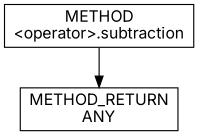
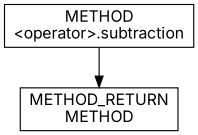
node "METHOD_RETURN": text "ANY" -> "METHOD"
